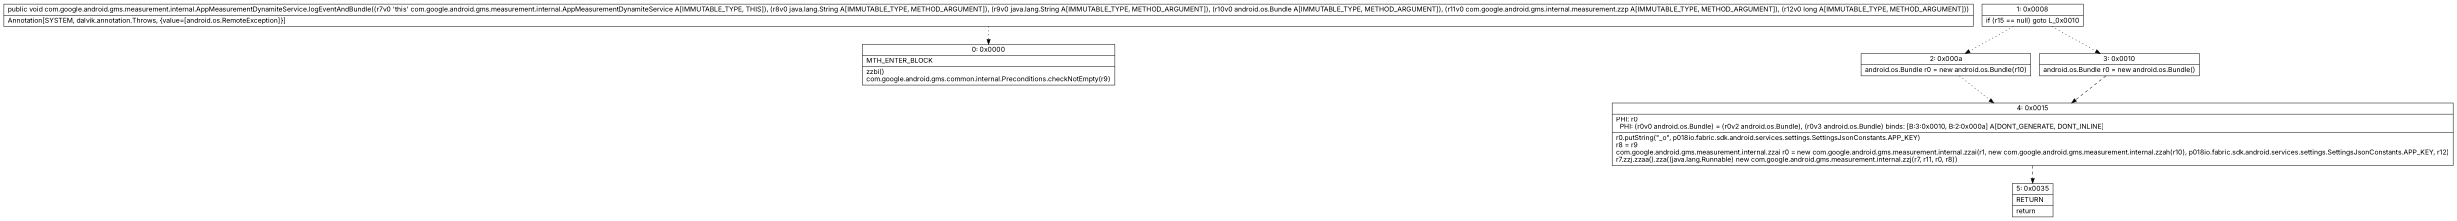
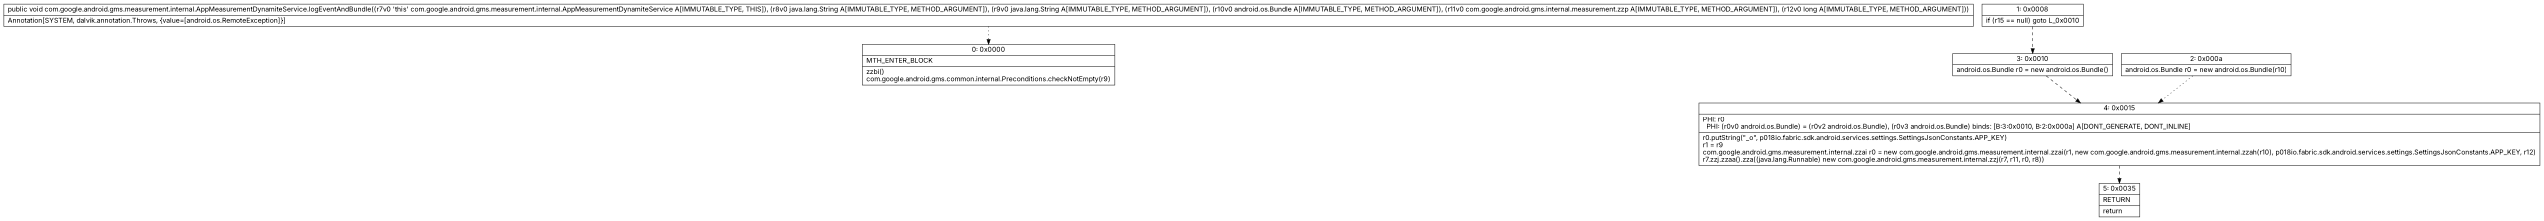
edge "1: 0x0008" -> "2: 0x000a": removed
edge "1: 0x0008" -> "3: 0x0010": style dotted -> dashed
node "4: 0x0015": text "r8 = r9" -> "r1 = r9"
